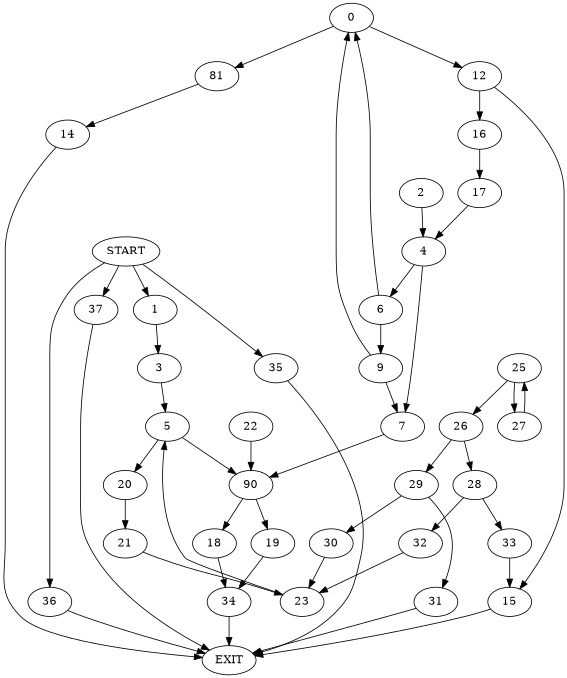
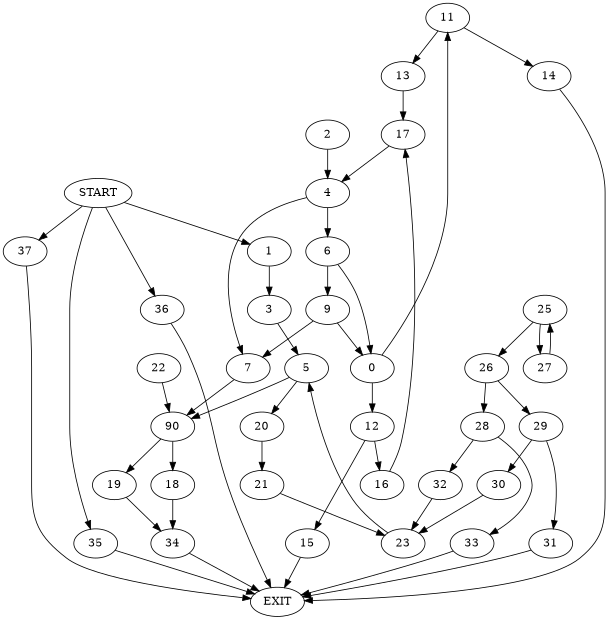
node "81": label "81" -> "11"
node "13": added
edge "33" -> "15": now "33" -> "EXIT"
